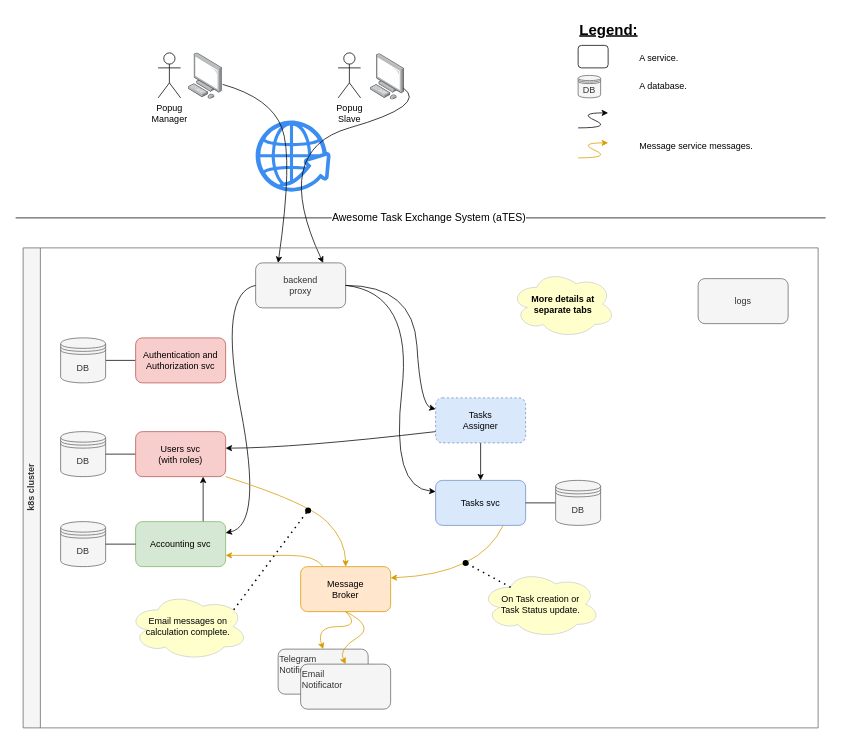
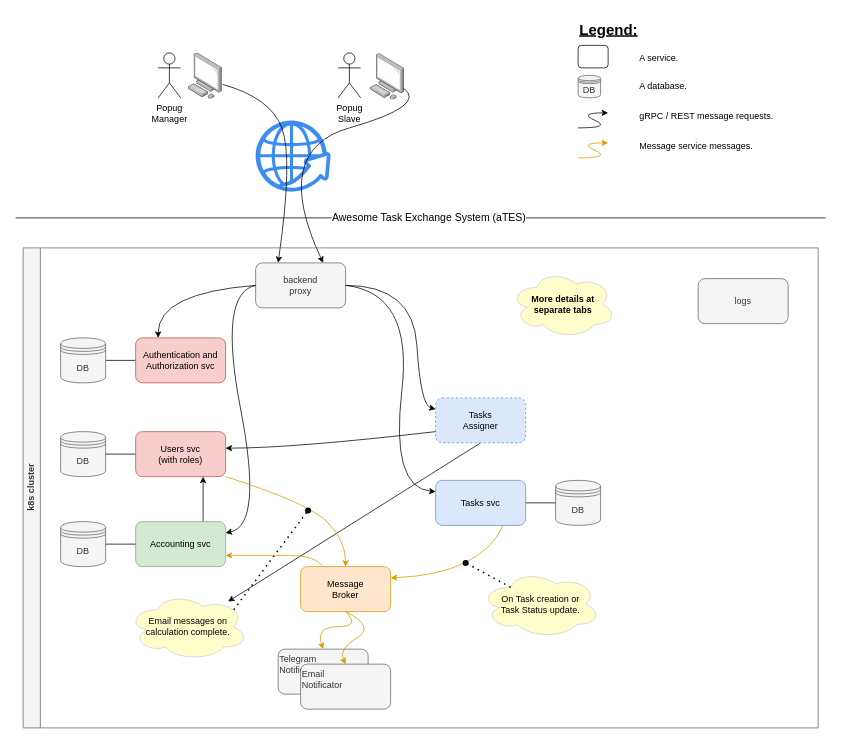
node "gRPC / REST message requests.": added
edge "backend proxy" -> "Authentication and Authorization svc": added
edge "Tasks Assigner" -> "Tasks svc": now "Tasks Assigner" -> "Email messages on calculation complete."
